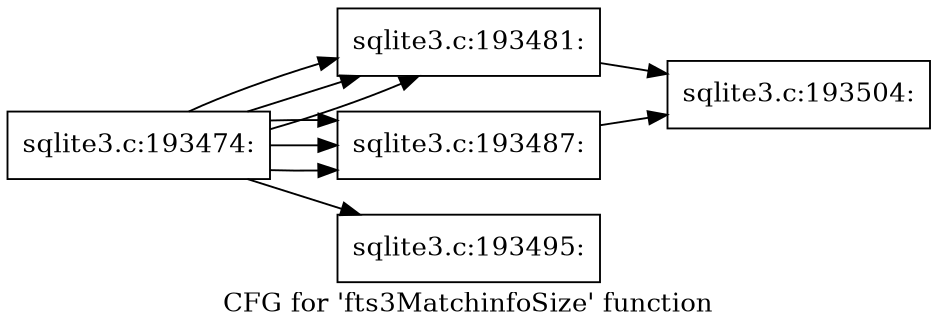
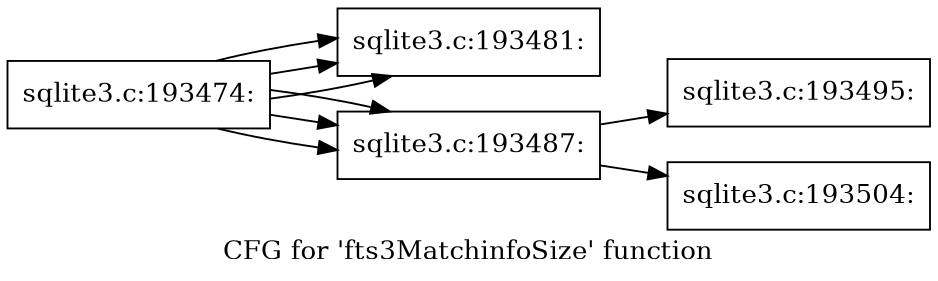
edge "sqlite3.c:193481:" -> "sqlite3.c:193504:": removed
edge "sqlite3.c:193474:" -> "sqlite3.c:193495:": now "sqlite3.c:193487:" -> "sqlite3.c:193495:"
